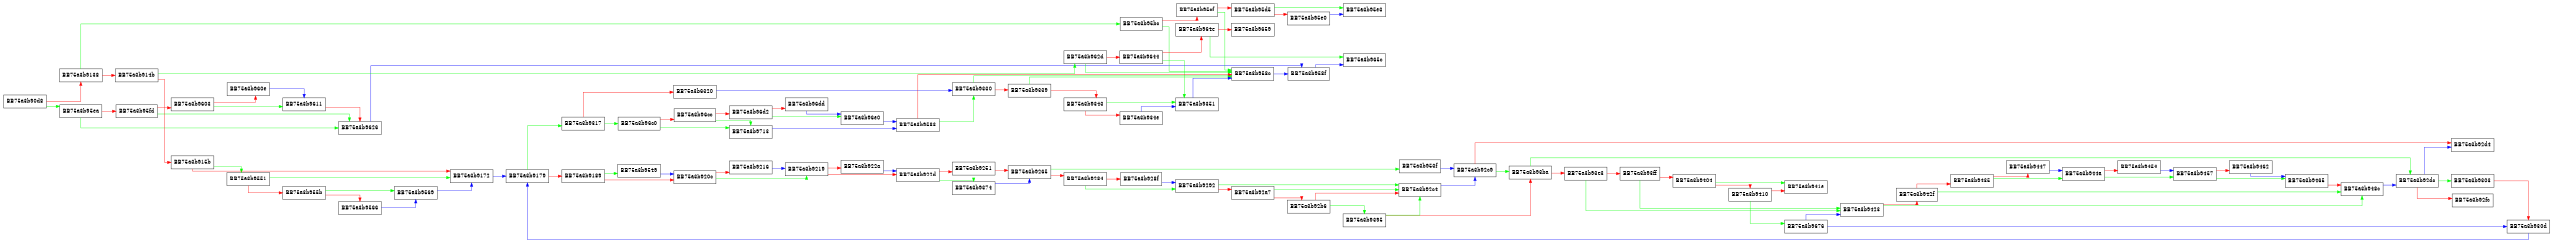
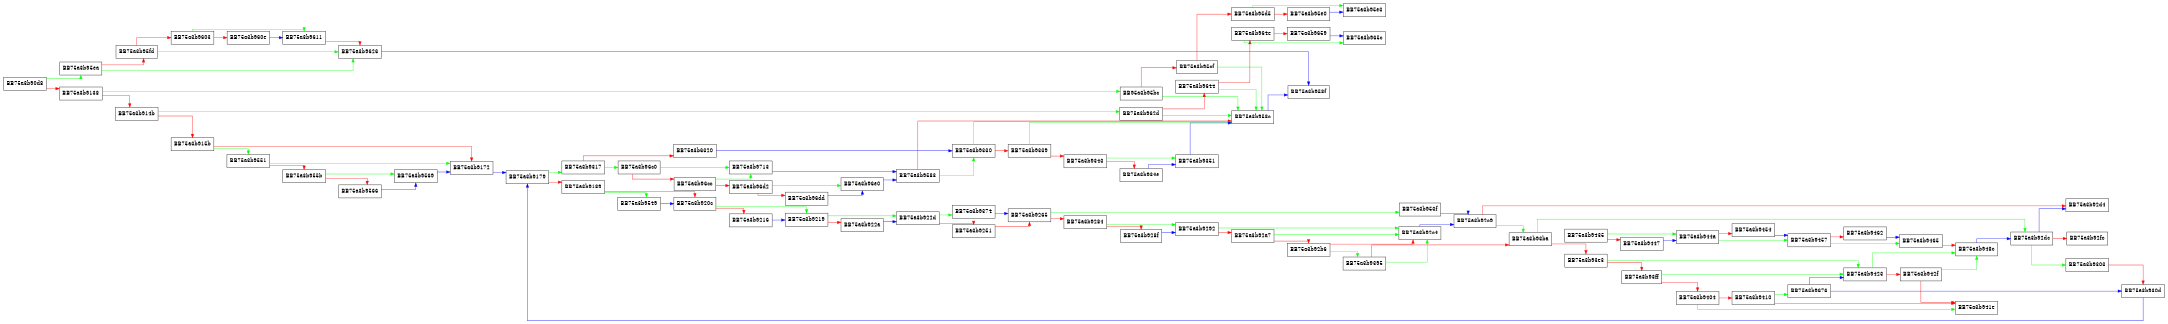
node "BB75a3b95bc": label "BB75a3b95bc" -> "BB95a3b95bc"
edge "BB75a3b9644" -> "BB75a3b9351": now "BB75a3b9644" -> "BB75a3b958c"
edge "BB75a3b958f" -> "BB75a3b965c": now "BB75a3b9659" -> "BB75a3b965c"
edge "BB75a3b9219" -> "BB75a3b922d": color red -> green
edge "BB75a3b942f" -> "BB75a3b9435": now "BB75a3b942f" -> "BB75a3b941e"
